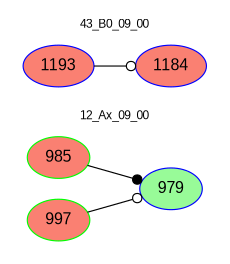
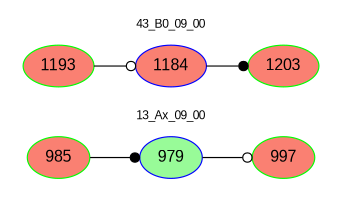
node "1193": color blue -> green
node "1203": added
cluster "12_Ax_09_00": label "12_Ax_09_00" -> "13_Ax_09_00"
edge "997" -> "979": reversed
